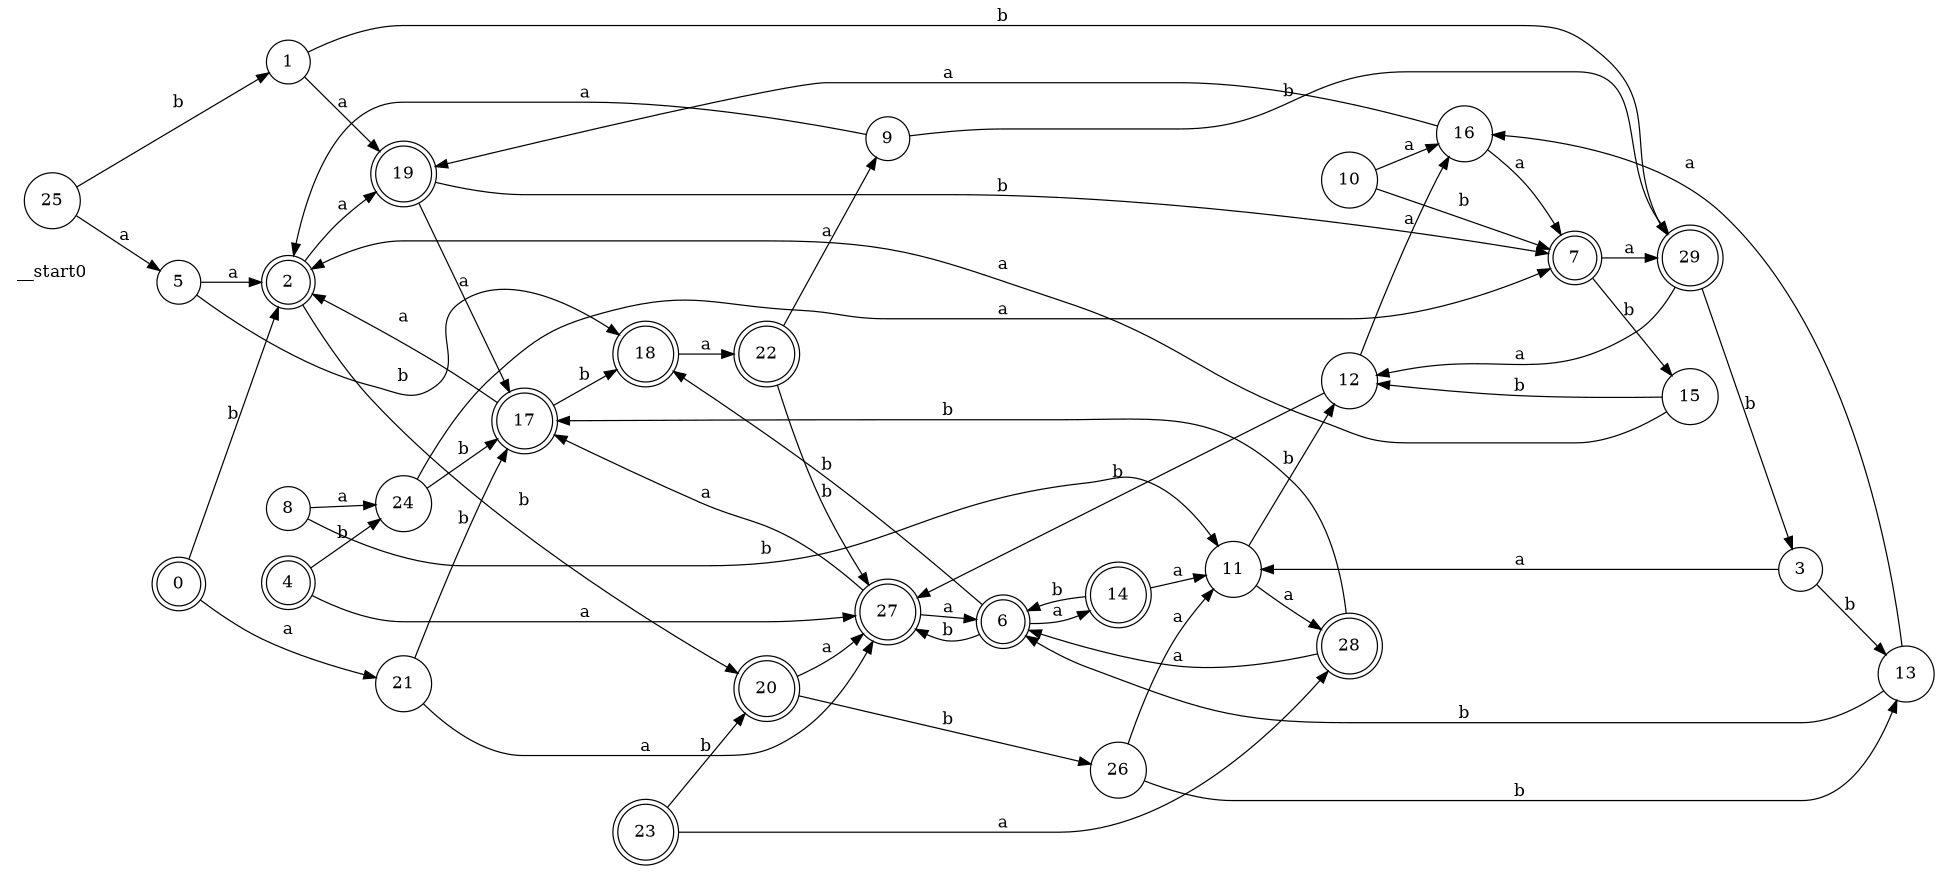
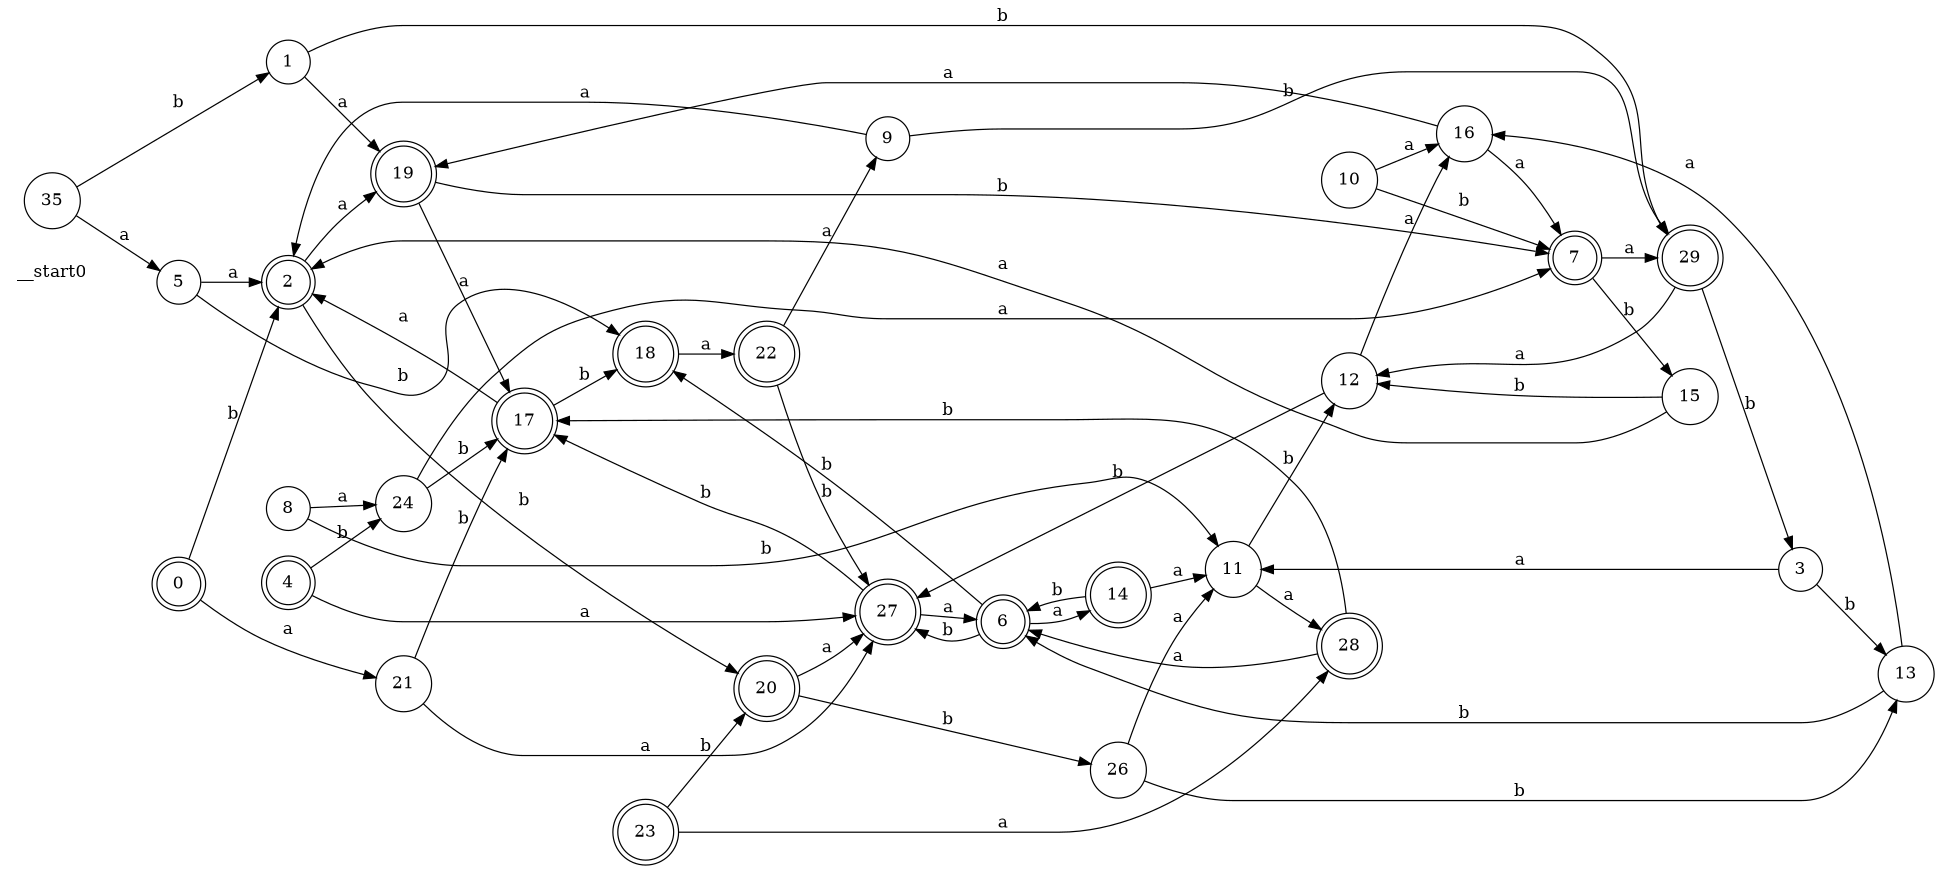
node "25": label "25" -> "35"
edge "27" -> "17": label "a" -> "b"
